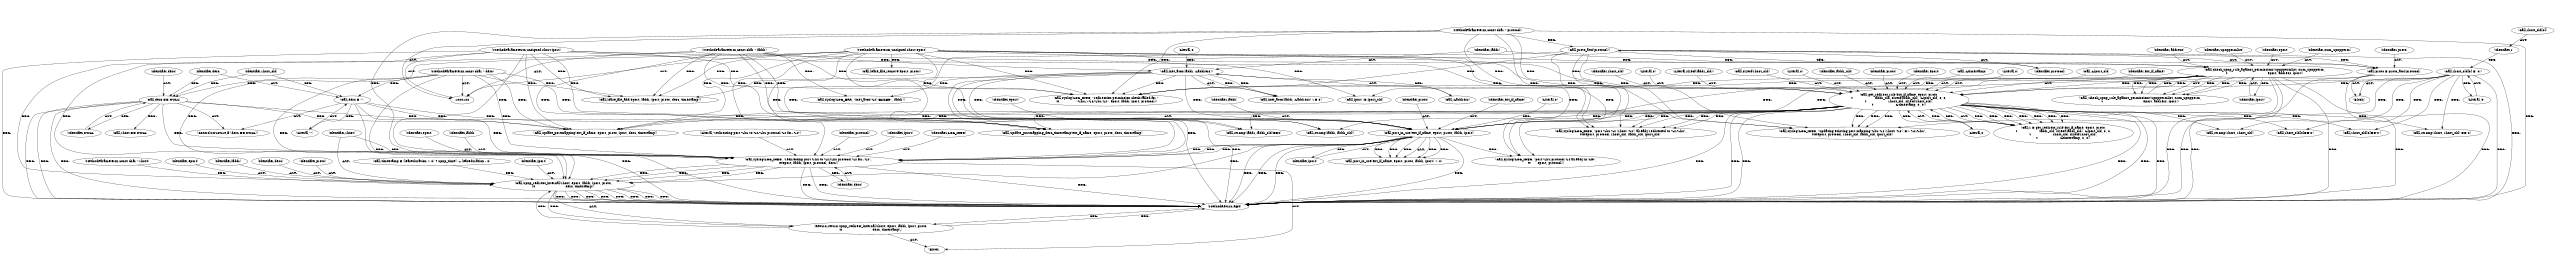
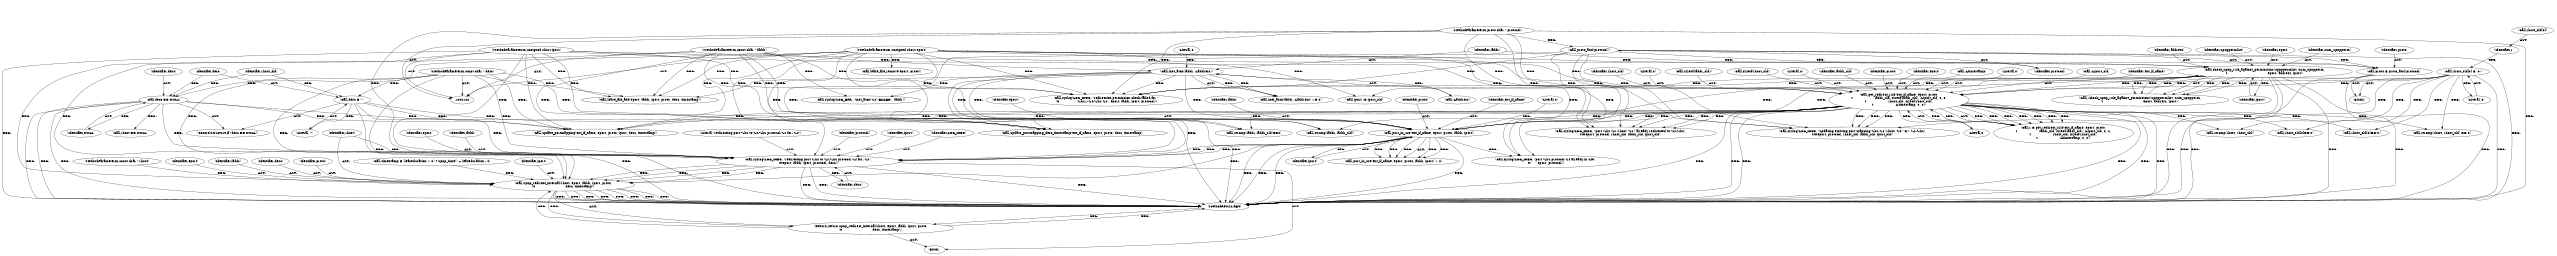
node "(MethodParameterIn,const char * protocol)": label "(MethodParameterIn,const char * protocol)" -> "(MethodParameterIn,proto char * protocol)"
node "(Literal,sizeof(iaddr_old))": label "(Literal,sizeof(iaddr_old))" -> "(Call,sizeof(iaddr_old))"
